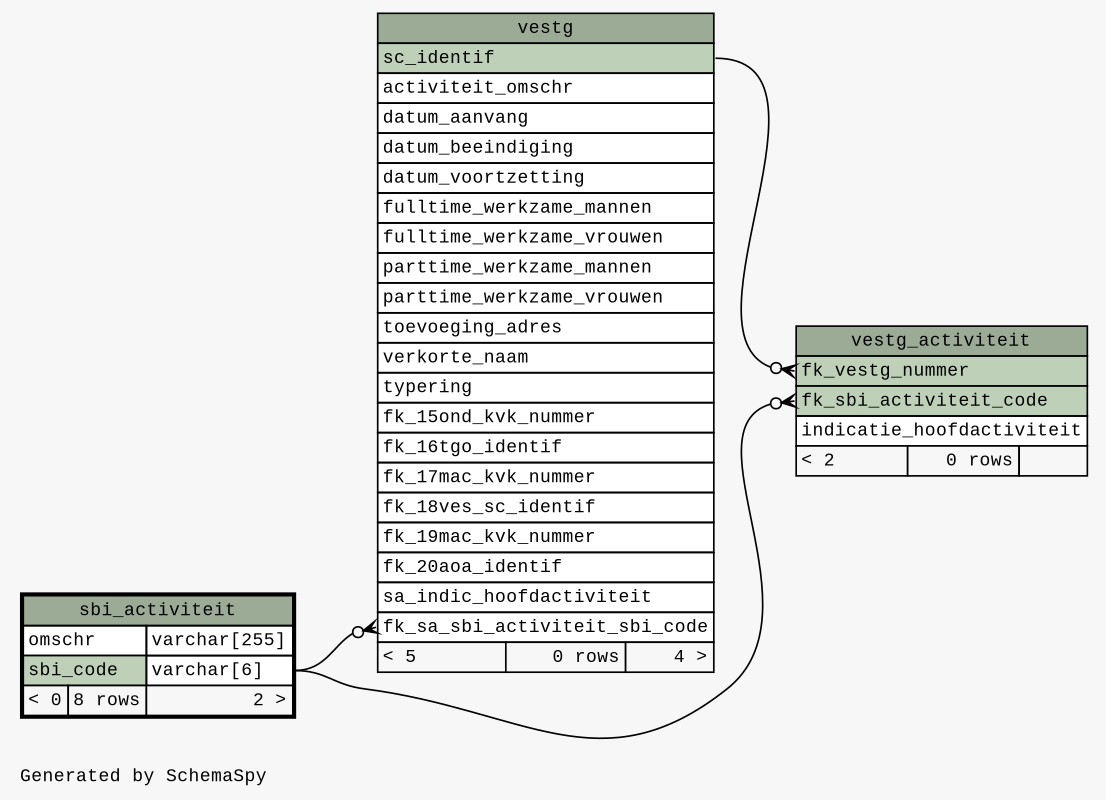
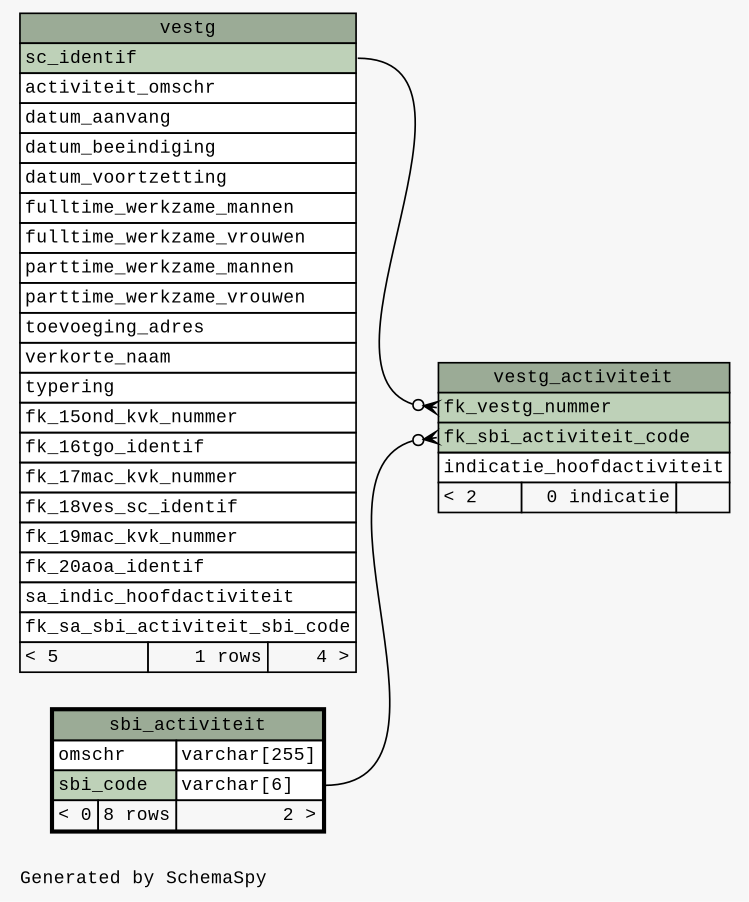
node "vestg_activiteit": text "0 rows" -> "0 indicatie"
node "vestg": text "0 rows" -> "1 rows"
edge "sbi_activiteit" -> "vestg": removed
